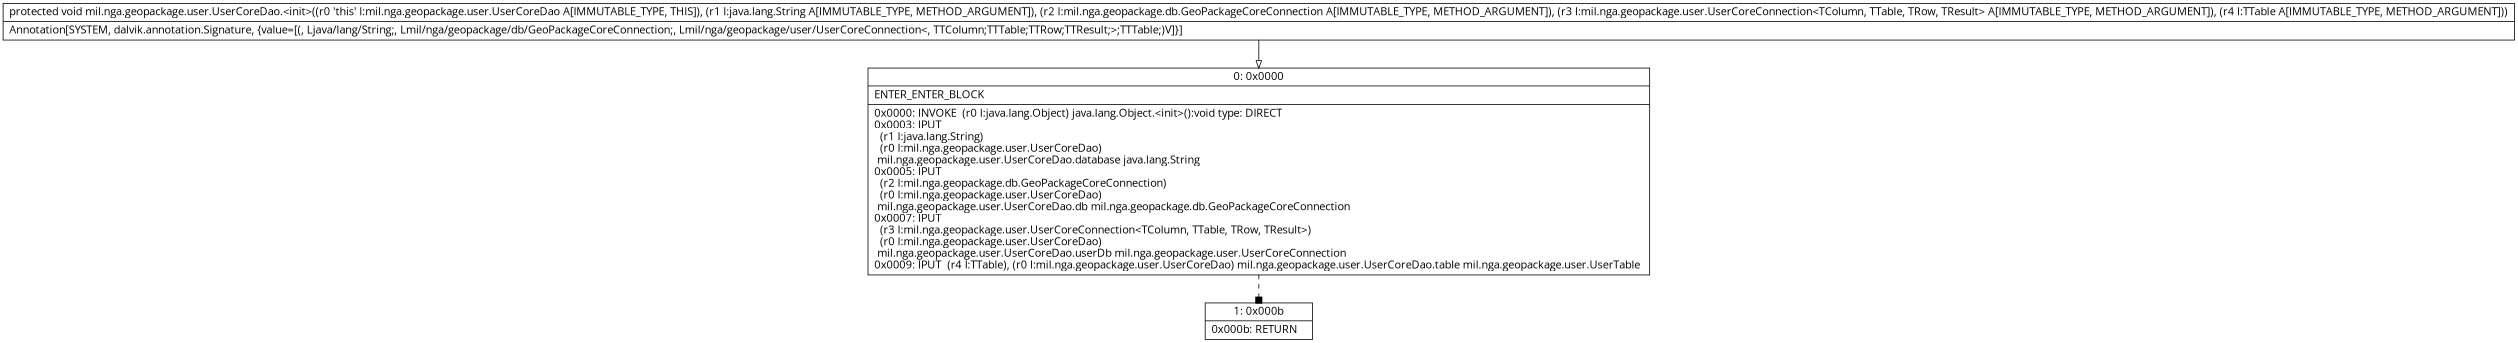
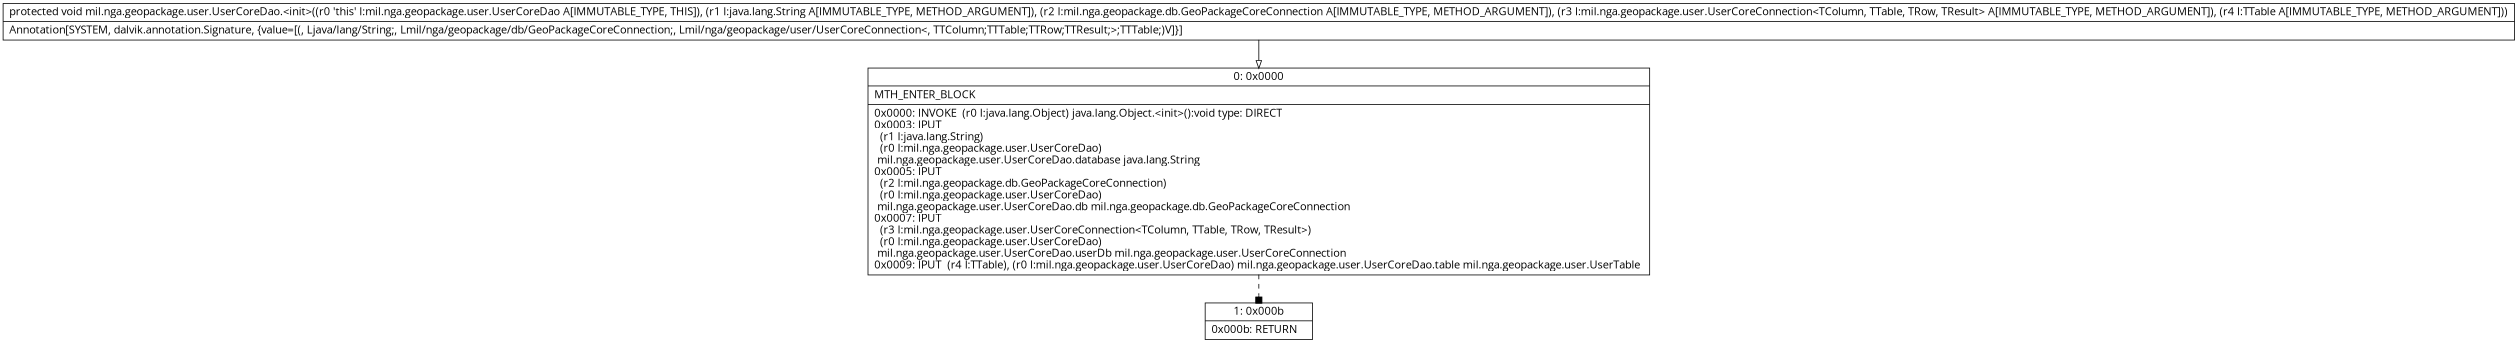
node "0: 0x0000": text "ENTER_ENTER_BLOCK" -> "MTH_ENTER_BLOCK"
